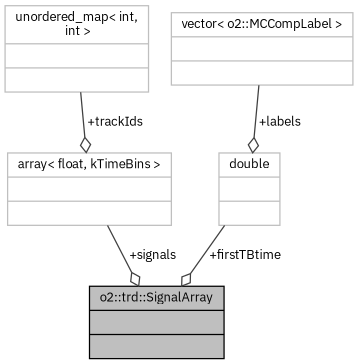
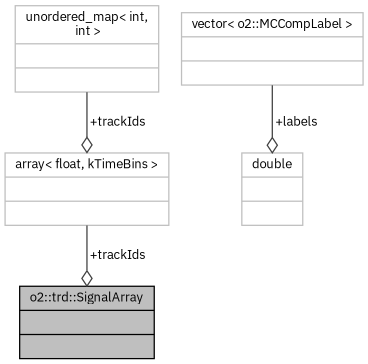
edge "double" -> "o2::trd::SignalArray": removed, label "+firstTBtime"
edge "array< float, kTimeBins >" -> "o2::trd::SignalArray": label " +signals" -> " +trackIds"
